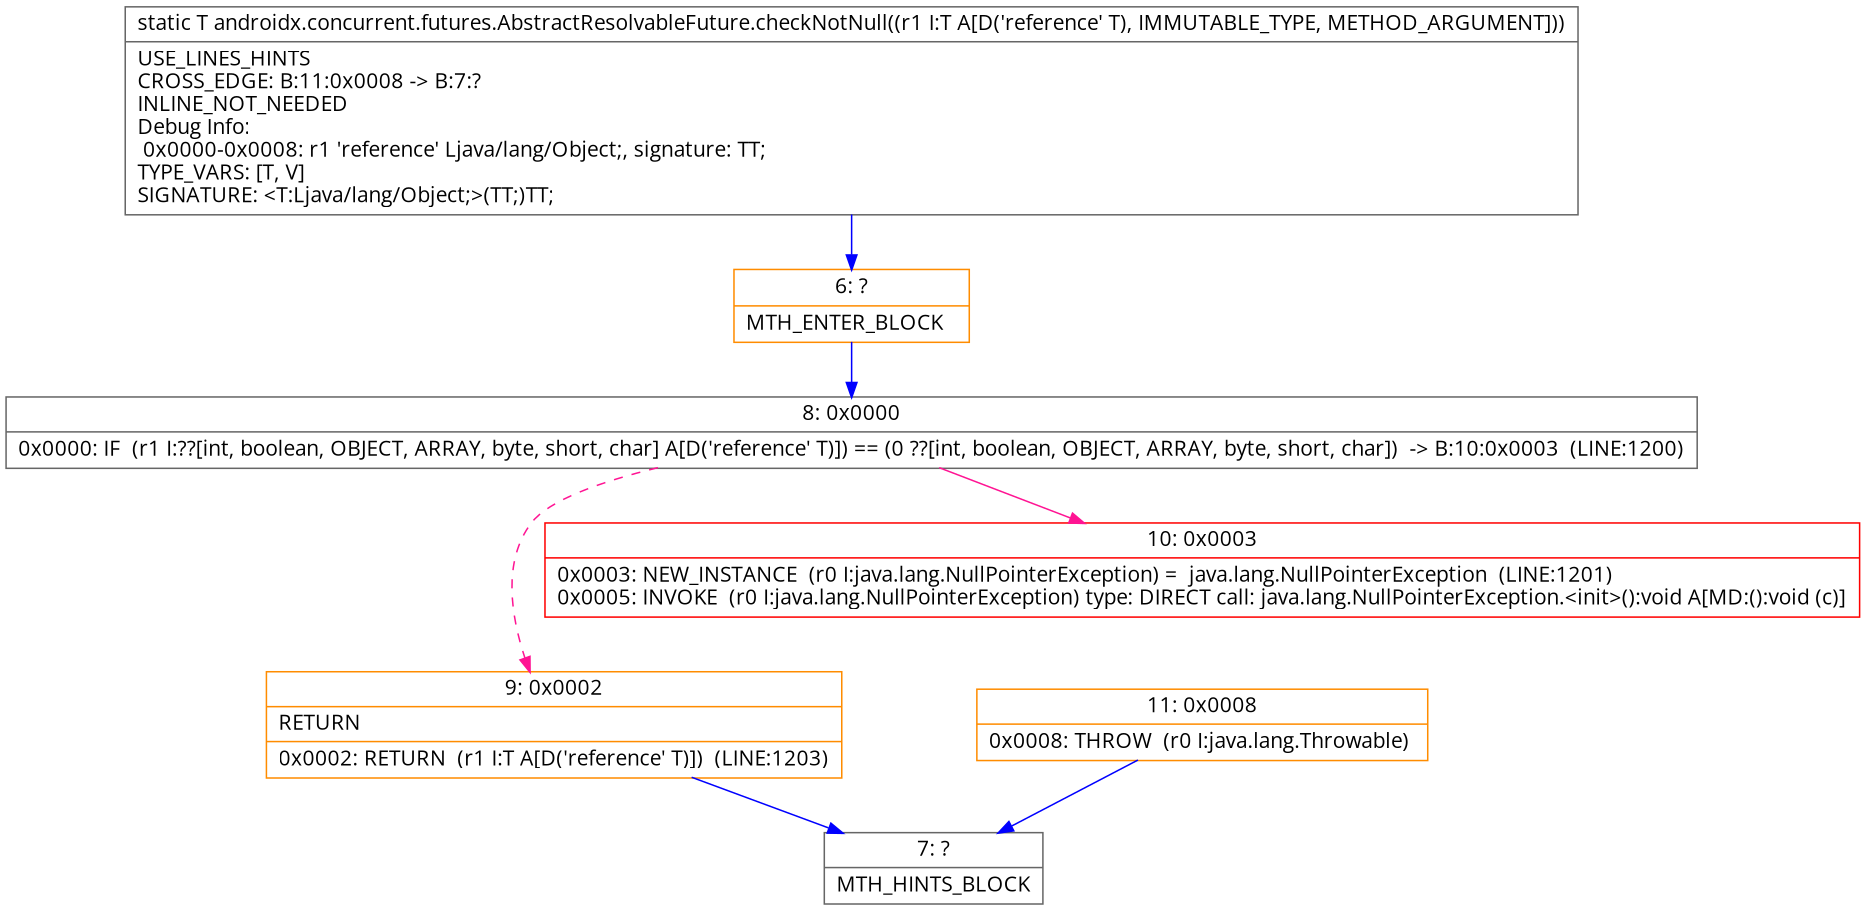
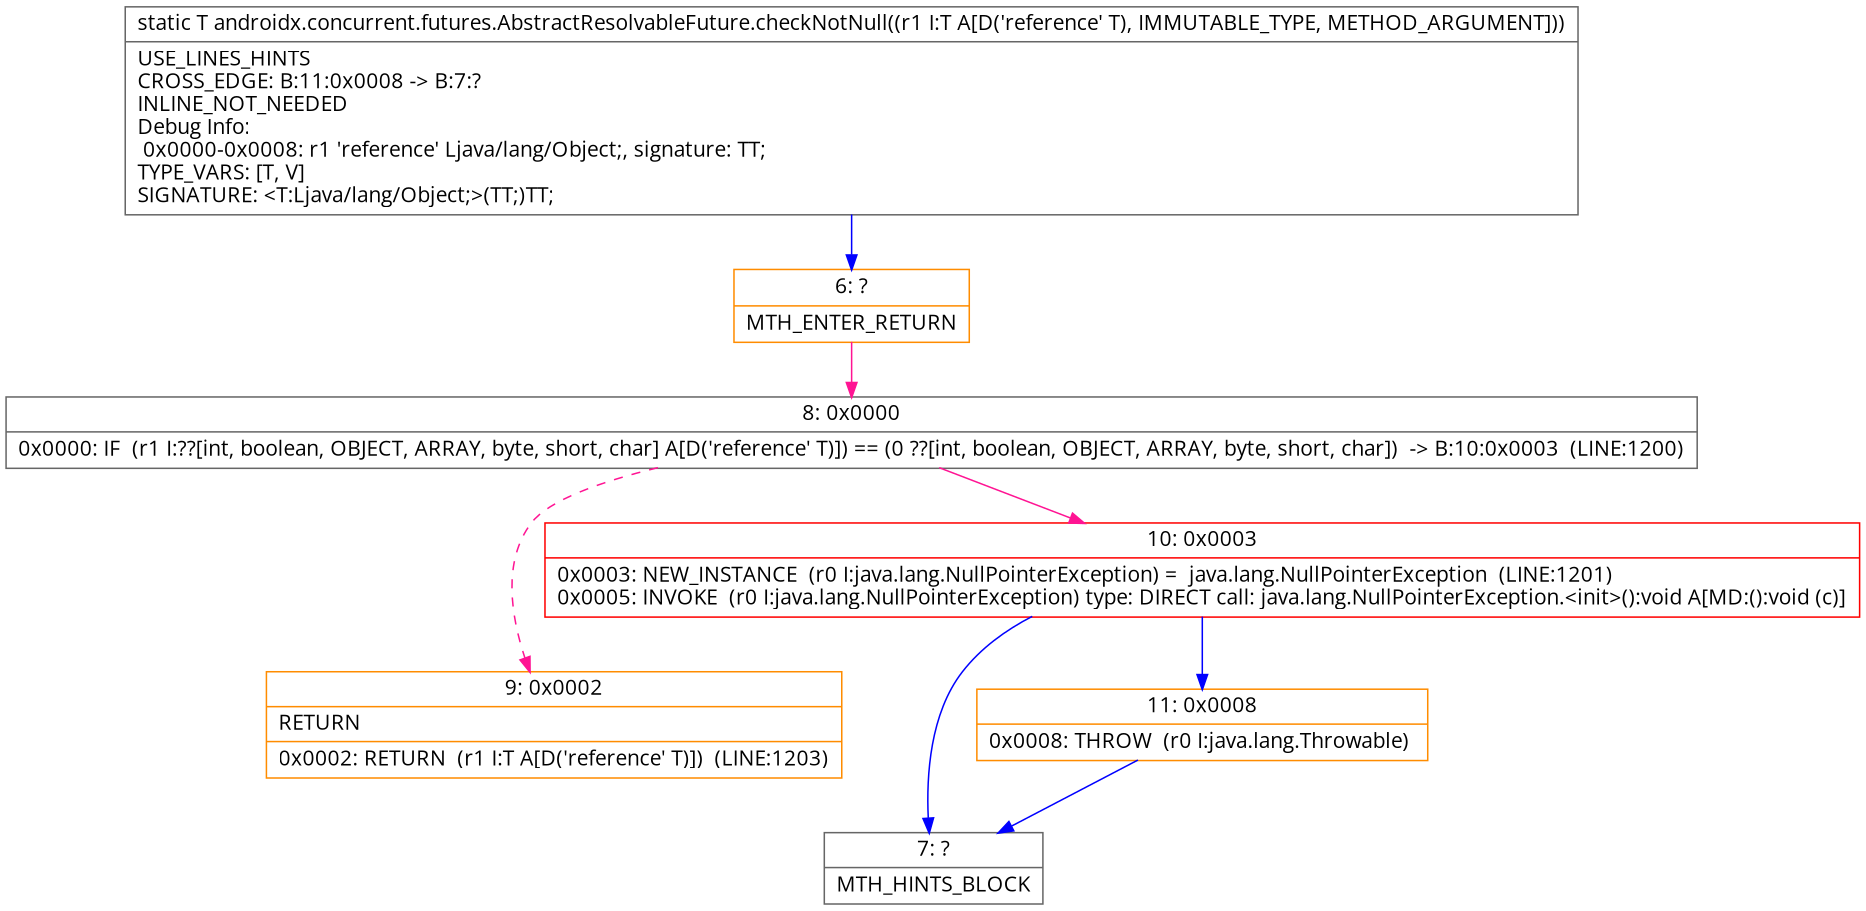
node "6: ?": text "MTH_ENTER_BLOCK" -> "MTH_ENTER_RETURN"
edge "6: ?" -> "8: 0x0000": color blue -> deeppink
edge "10: 0x0003" -> "11: 0x0008": added
edge "9: 0x0002" -> "7: ?": now "10: 0x0003" -> "7: ?"
